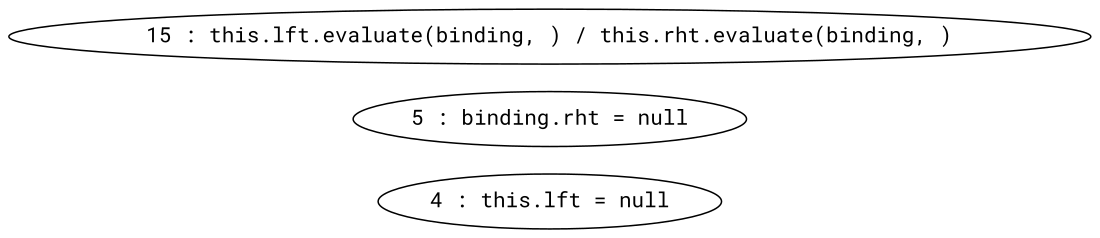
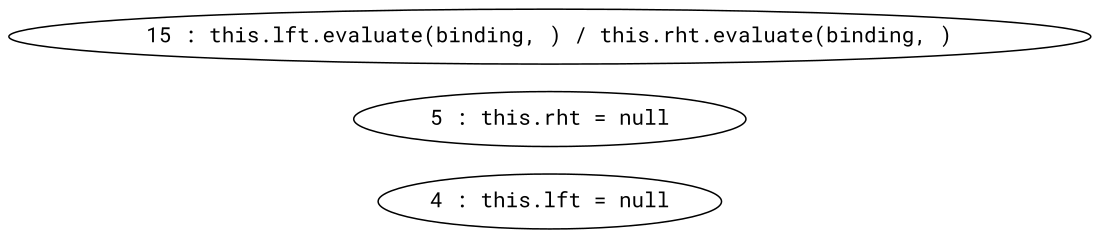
node "5 : binding.rht = null": label "5 : binding.rht = null" -> "5 : this.rht = null"
